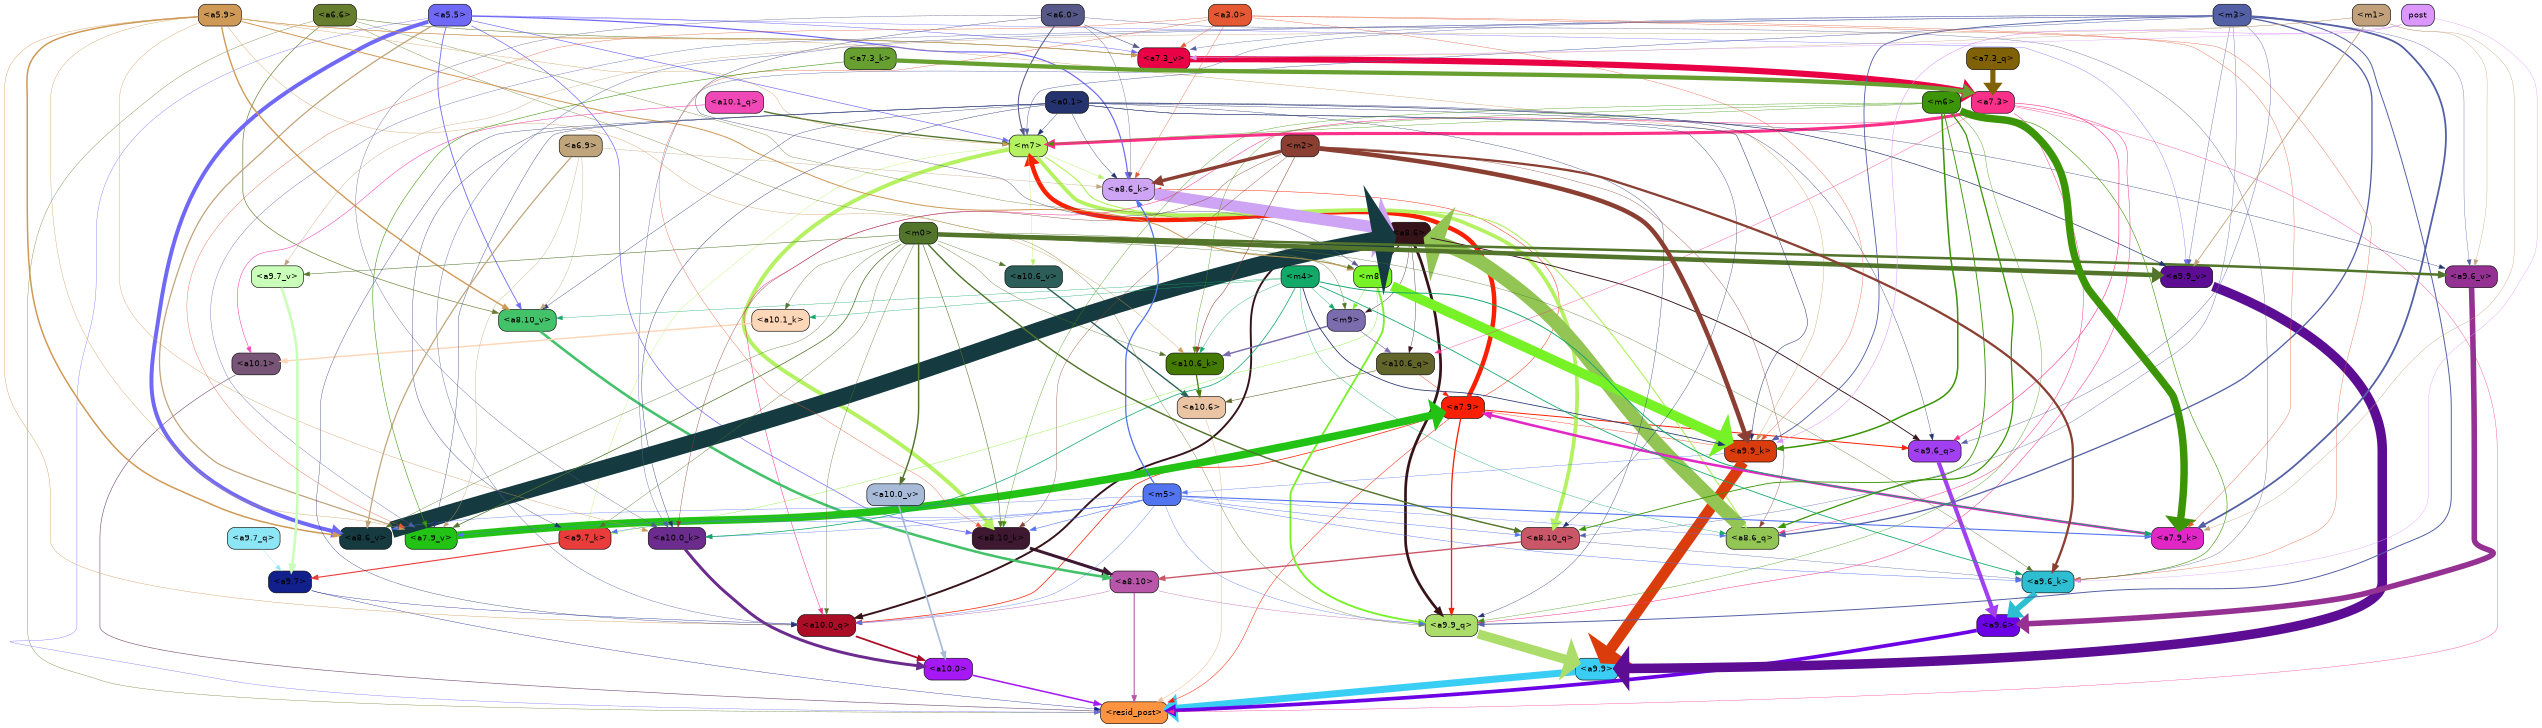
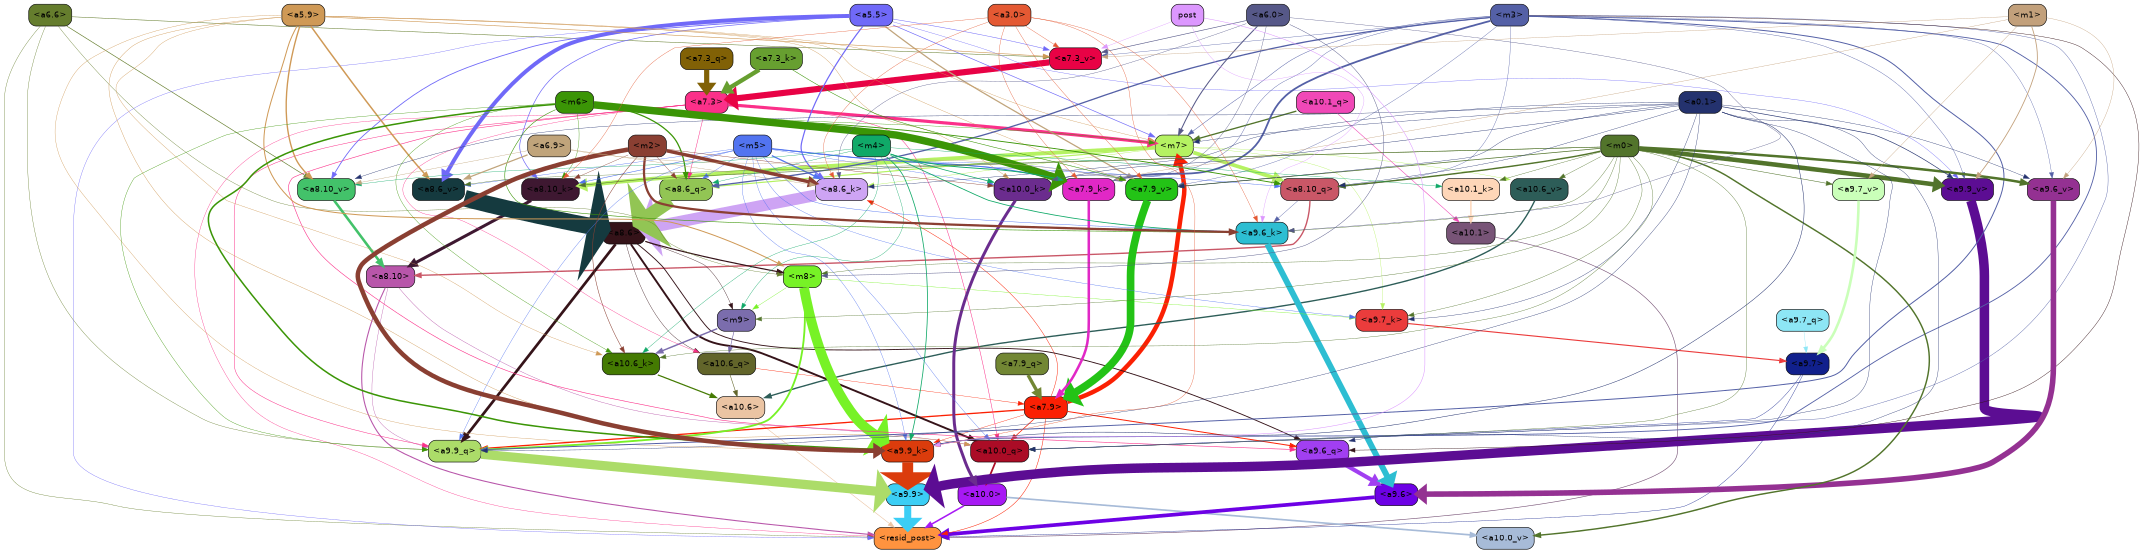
edge "<m3>" -> "<a9.6_q>": color #5460a6 -> #351319
node "<a7.9_q>": added
edge "<m4>" -> "<a9.9_k>": color #24326e -> #10a968
edge "<a9.9_k>" -> "<m5>": reversed
edge "<a10.0_v>" -> "<a10.0>": reversed
